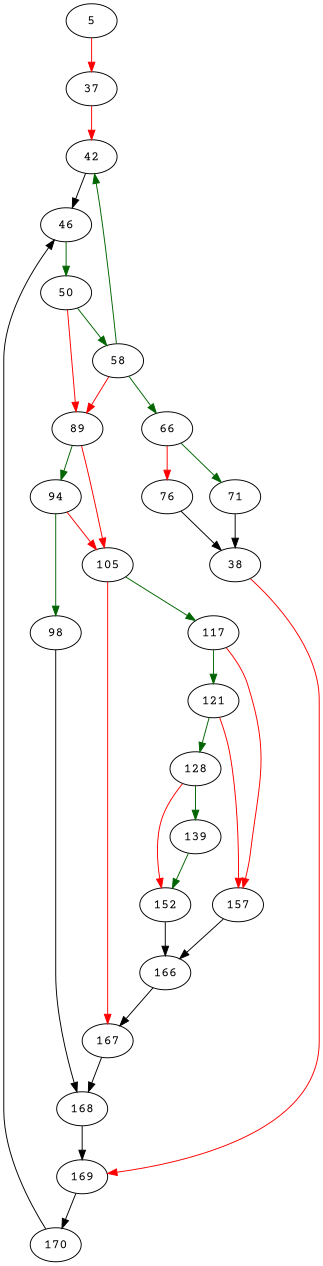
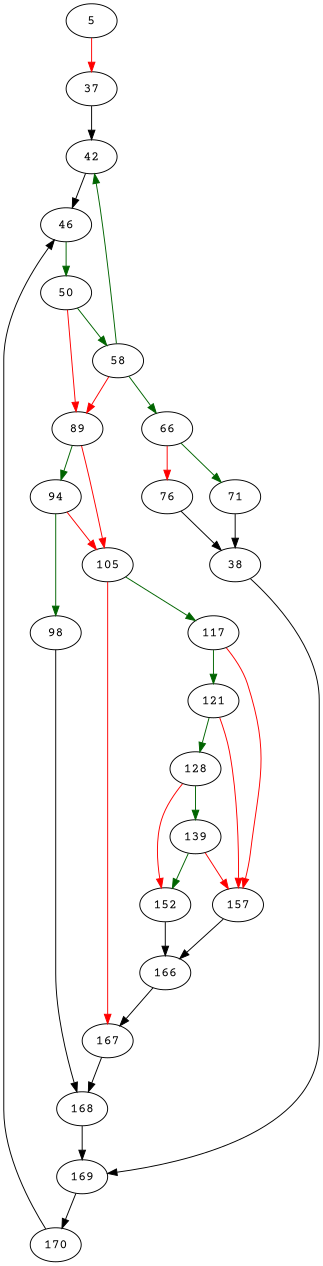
edge "37" -> "42": color red -> black
edge "139" -> "157": added
edge "38" -> "169": color red -> black
